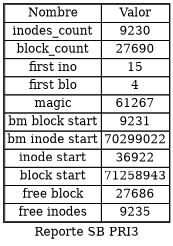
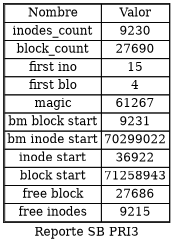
node "Nombre": text "9235" -> "9215"
